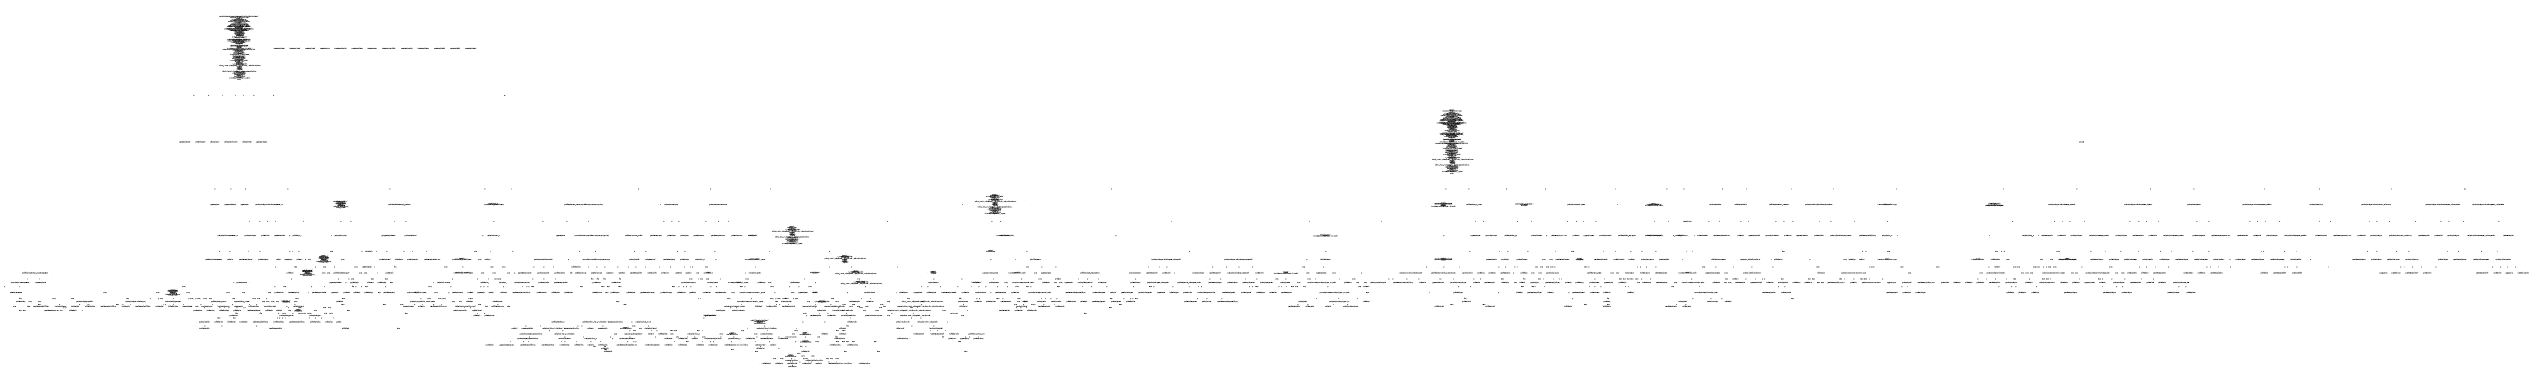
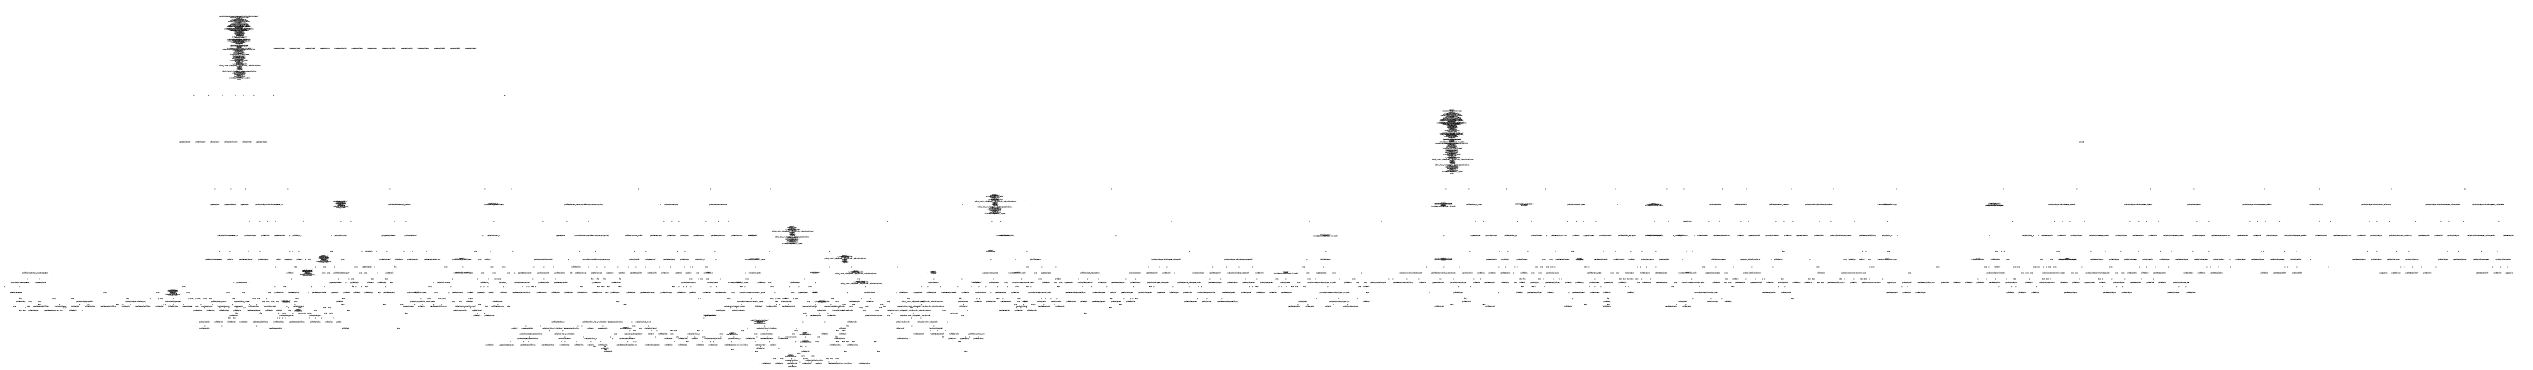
edge "4:CtBinaryOperatorImpl@perm != null" -> "5:CtTypeAccessImpl@MSG_WARN": now "4:CtBinaryOperatorImpl@perm != null" -> "9:CtVariableWriteImpl@cmd"
node "27:CtFieldReadImpl@outputToFormatters": removed
edge "14:CtLiteralImpl@null" -> "17:CtExecutableReferenceImpl@log(java.lang.String,<unknown>)": now "14:CtBinaryOperatorImpl@casesFile == null" -> "17:CtExecutableReferenceImpl@log(java.lang.String,<unknown>)"
edge "50:CtVirtualElement@props" -> "57:CtVariableReadImpl@props": now "50:CtVirtualElement@props" -> "53:CtInvocationImpl@p.get(key)"
node "46:CtExecutableReferenceImpl@createArgument()": added
edge "10:CtVirtualElement@e" -> "11:CtVariableReadImpl@e": added, label "Define-Use"
node "77:CtVariableReadImpl@environment": added
node "41:CtVirtualElement@createArgument": added
node "90:CtConstructorCallImpl@new FileReader(vmWatcher)": removed
edge "36:CtVirtualElement@outFile" -> "35:CtInvocationImpl@fe.getClassname()": now "36:CtVirtualElement@outFile" -> "37:CtVariableReadImpl@outFile"
